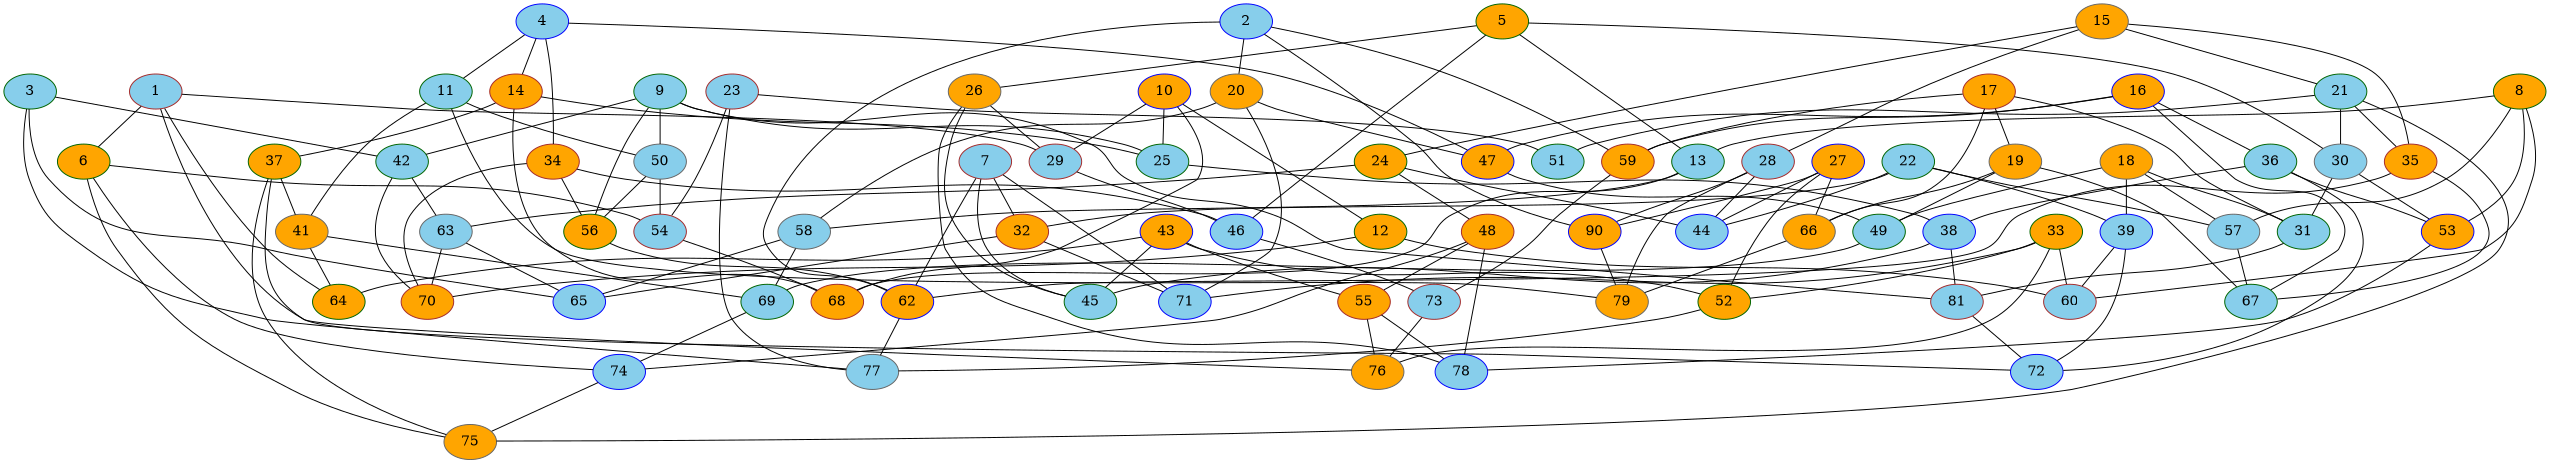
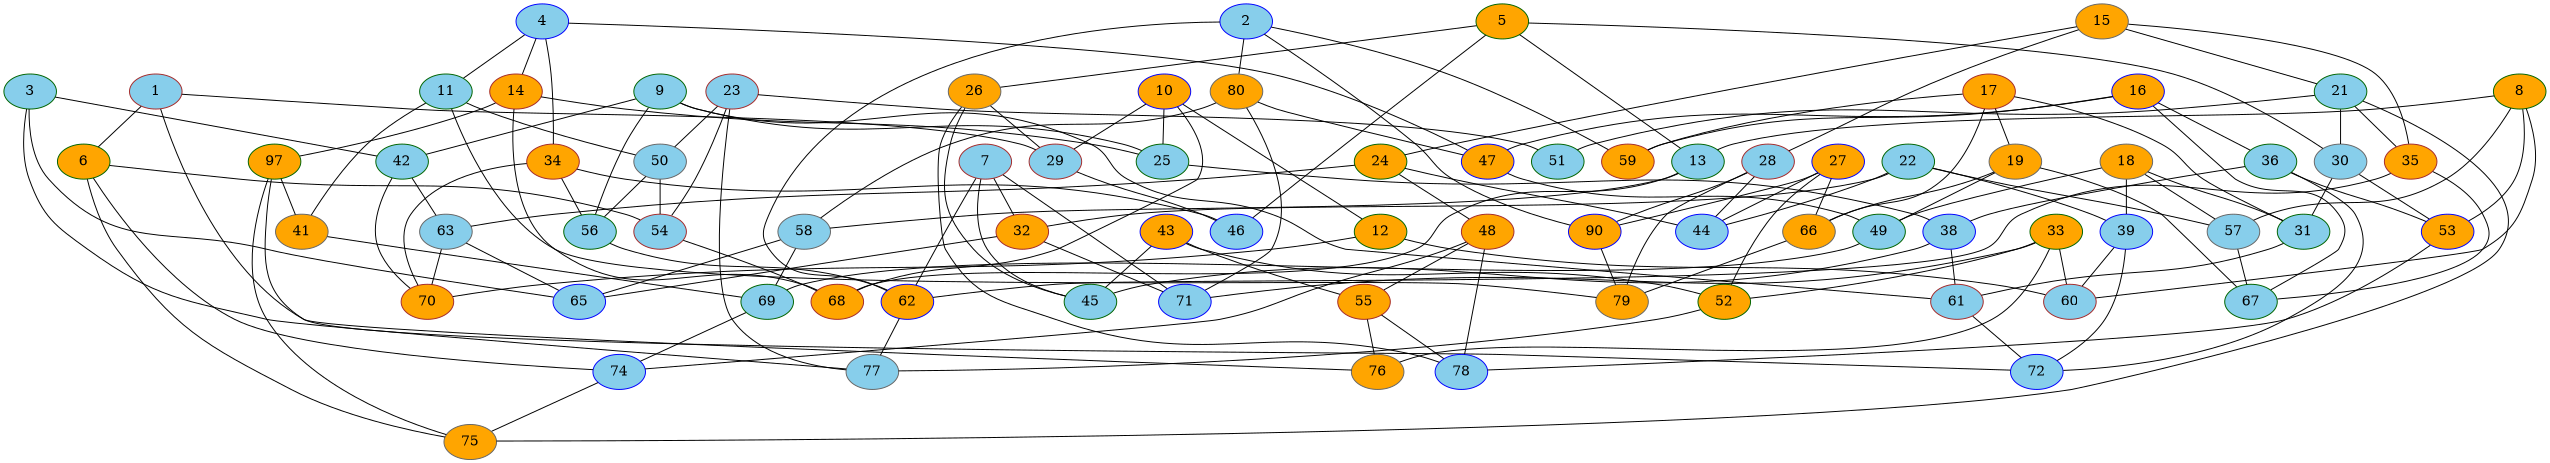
node "20": label "20" -> "80"
edge "9" -- "50": now "23" -- "50"
node "37": label "37" -> "97"
node "56": fillcolor orange -> skyblue
node "64": removed
node "73": removed
node "81": label "81" -> "61"
